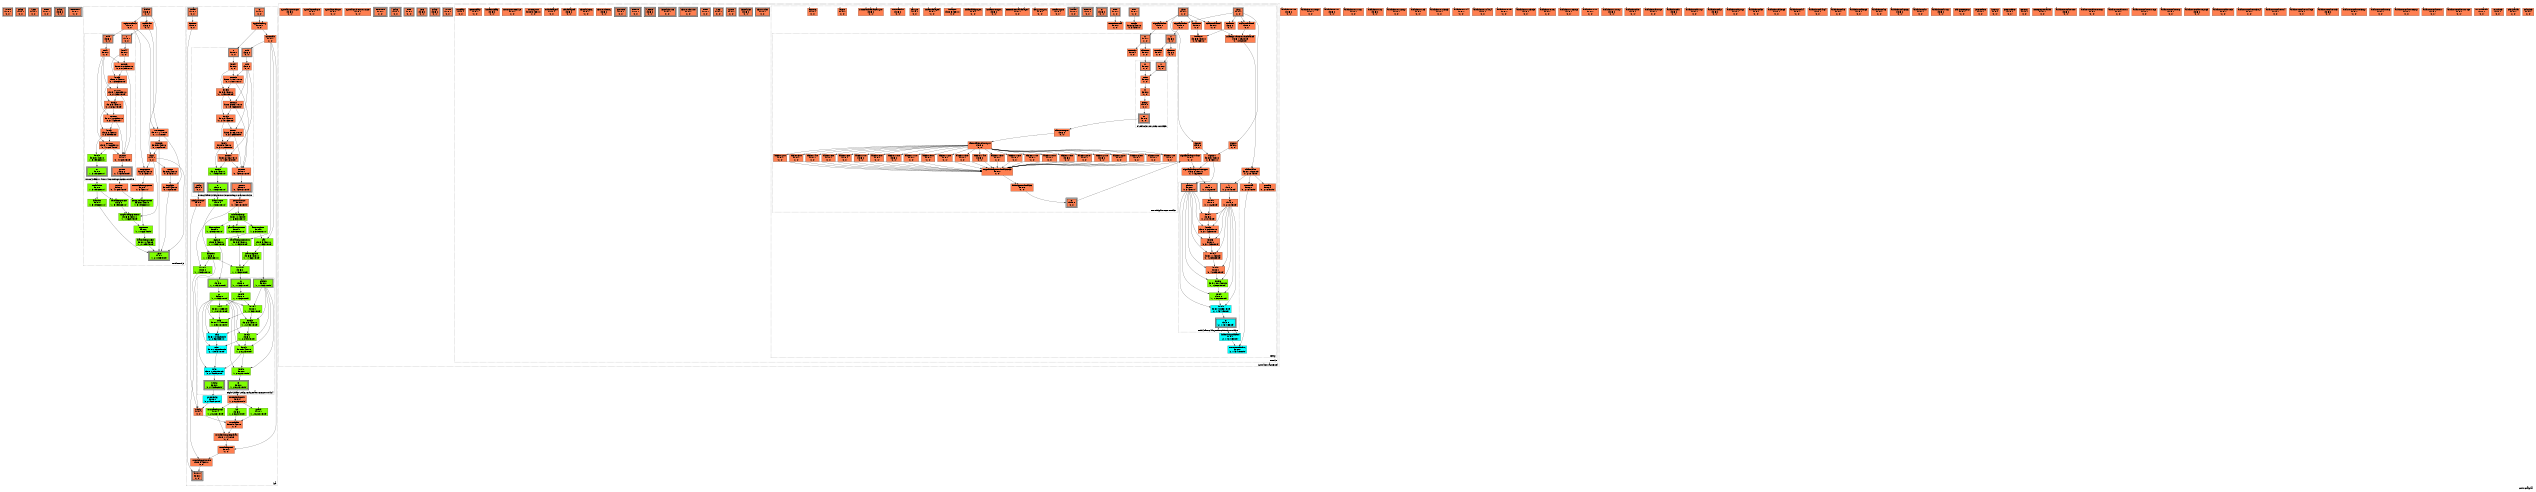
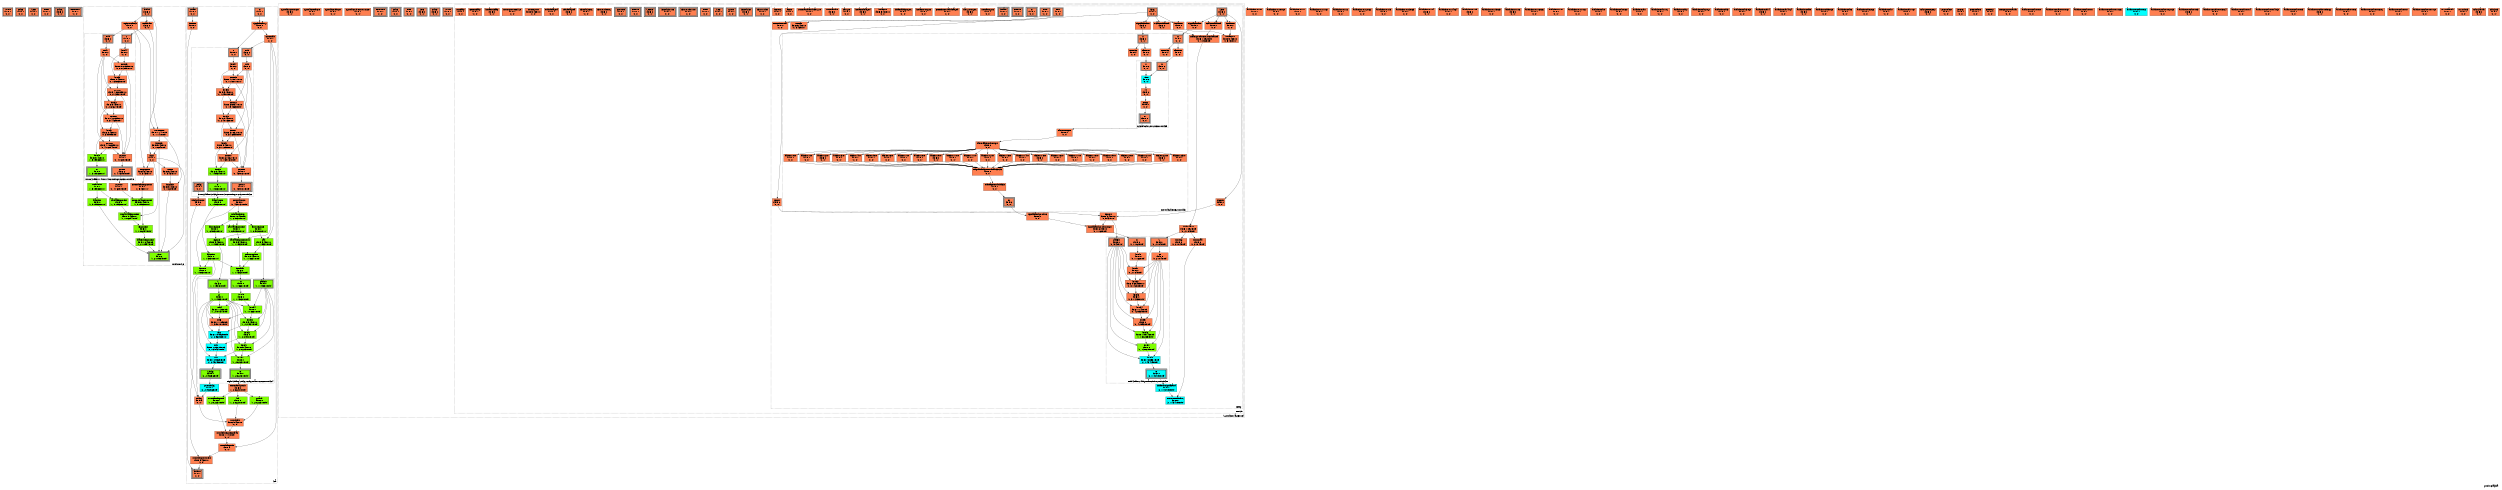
node "arith_out_col_out_2 dT = 0 (0, 0)": fillcolor coral -> cyan
node "Mint dT = 0 (0, 0)": fillcolor coral -> cyan
edge "significand_product dT = 0 (0, 0)" -> "tmp_bitheapResult_bh33_23 dT = 0 (0, 0)": now "bh33_w9_0 dT = 0 (0, 0)" -> "tmp_bitheapResult_bh33_23 dT = 0 (0, 0)"
edge "ps dT = 0 (0, 2.184e-09)" -> "level4 dT = 1.143e-09 (0, 4.28538e-09)": now "S dT = 0 (0, 2.184e-09)" -> "level4 dT = 1.143e-09 (0, 4.28538e-09)"
node "stk3 dT = 1.1105e-09 (1, 3.98181e-09)": fillcolor chartreuse -> coral
